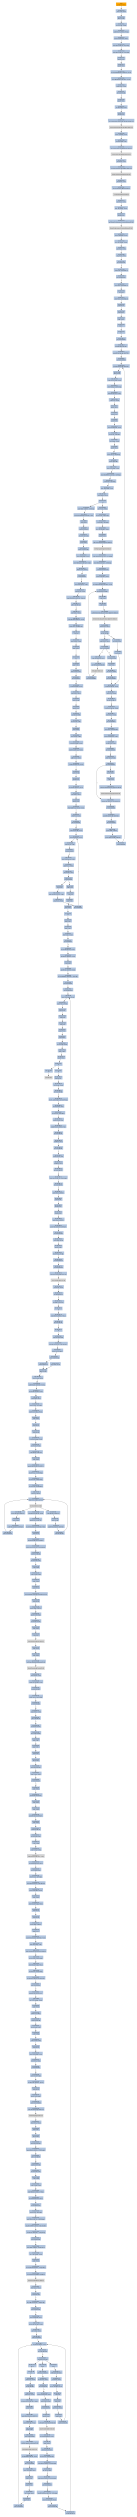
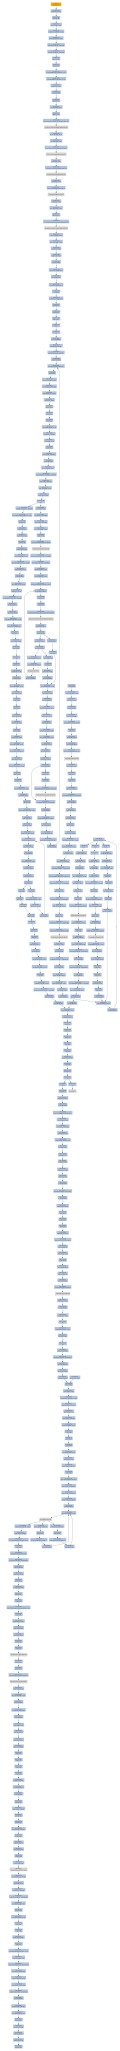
node "0x01003191 movl %esp, %ebp": removed
